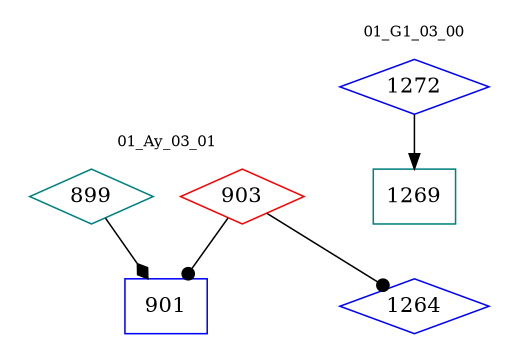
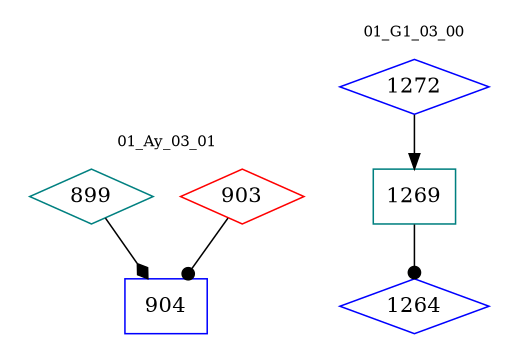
edge "903" -> "1264": now "1269" -> "1264"
node "901": label "901" -> "904"
